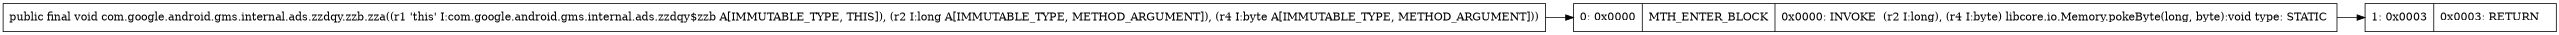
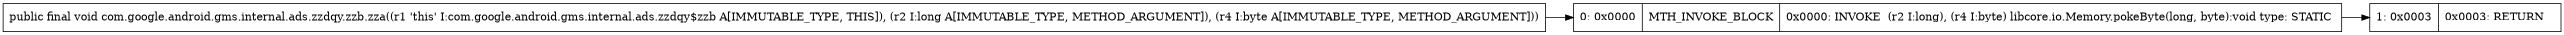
node "0: 0x0000": text "MTH_ENTER_BLOCK" -> "MTH_INVOKE_BLOCK"
